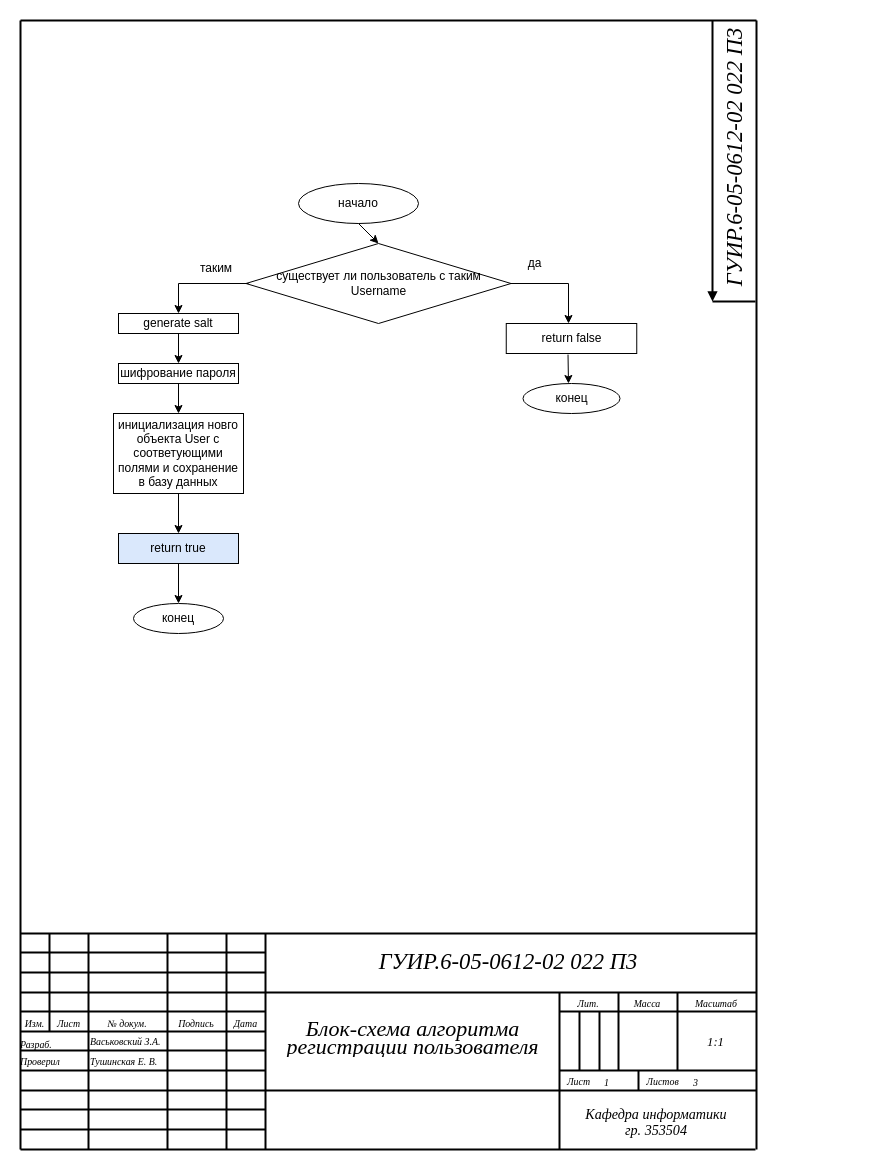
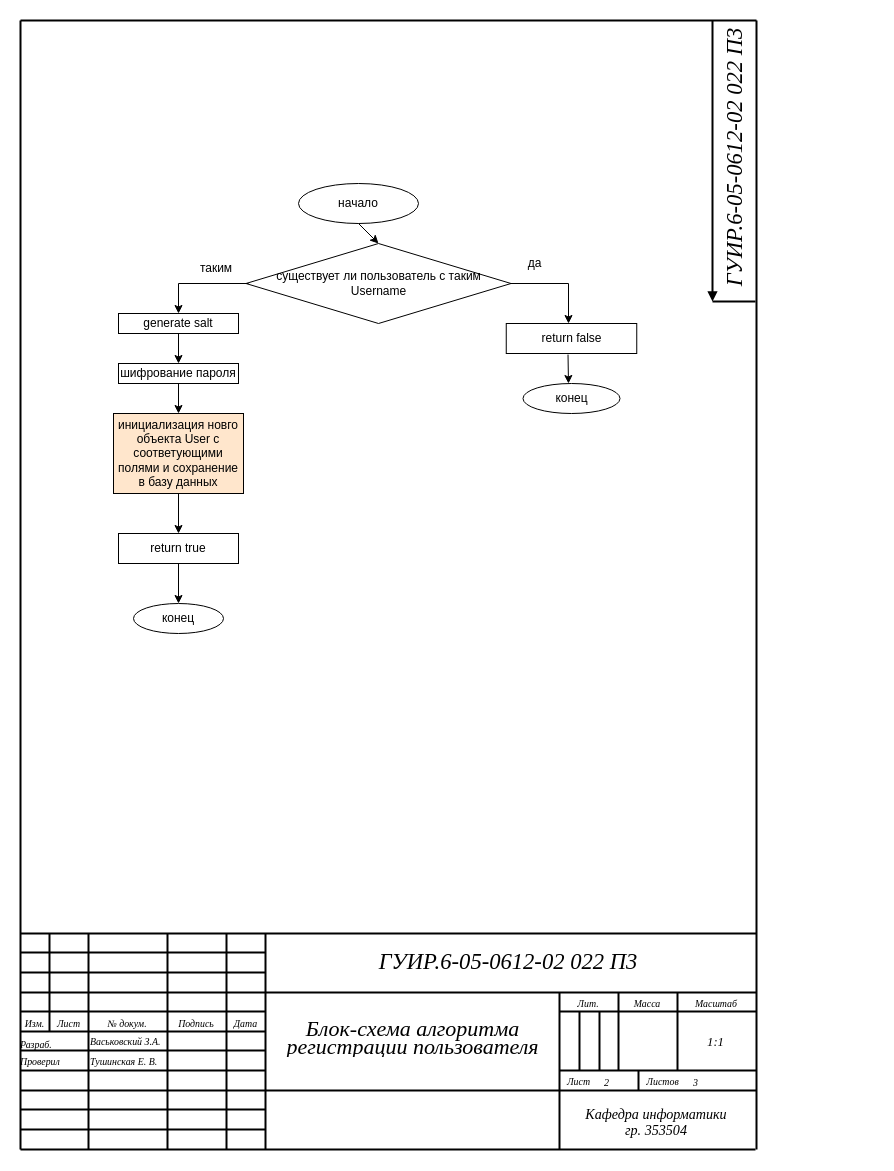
node "инициализация новго объекта User с соответующими полями и сохранение в базу данных": fillcolor #ffffff -> #ffe6cc
node "return true": fillcolor #dae8fc -> #ffffff
node "1": label "1" -> "2"
